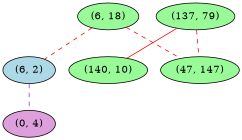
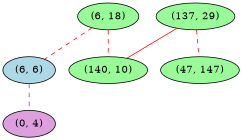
node "(137, 79)": label "(137, 79)" -> "(137, 29)"
edge "(6, 18)" -- "(47, 147)": now "(6, 18)" -- "(140, 10)"
node "(6, 2)": label "(6, 2)" -> "(6, 6)"
